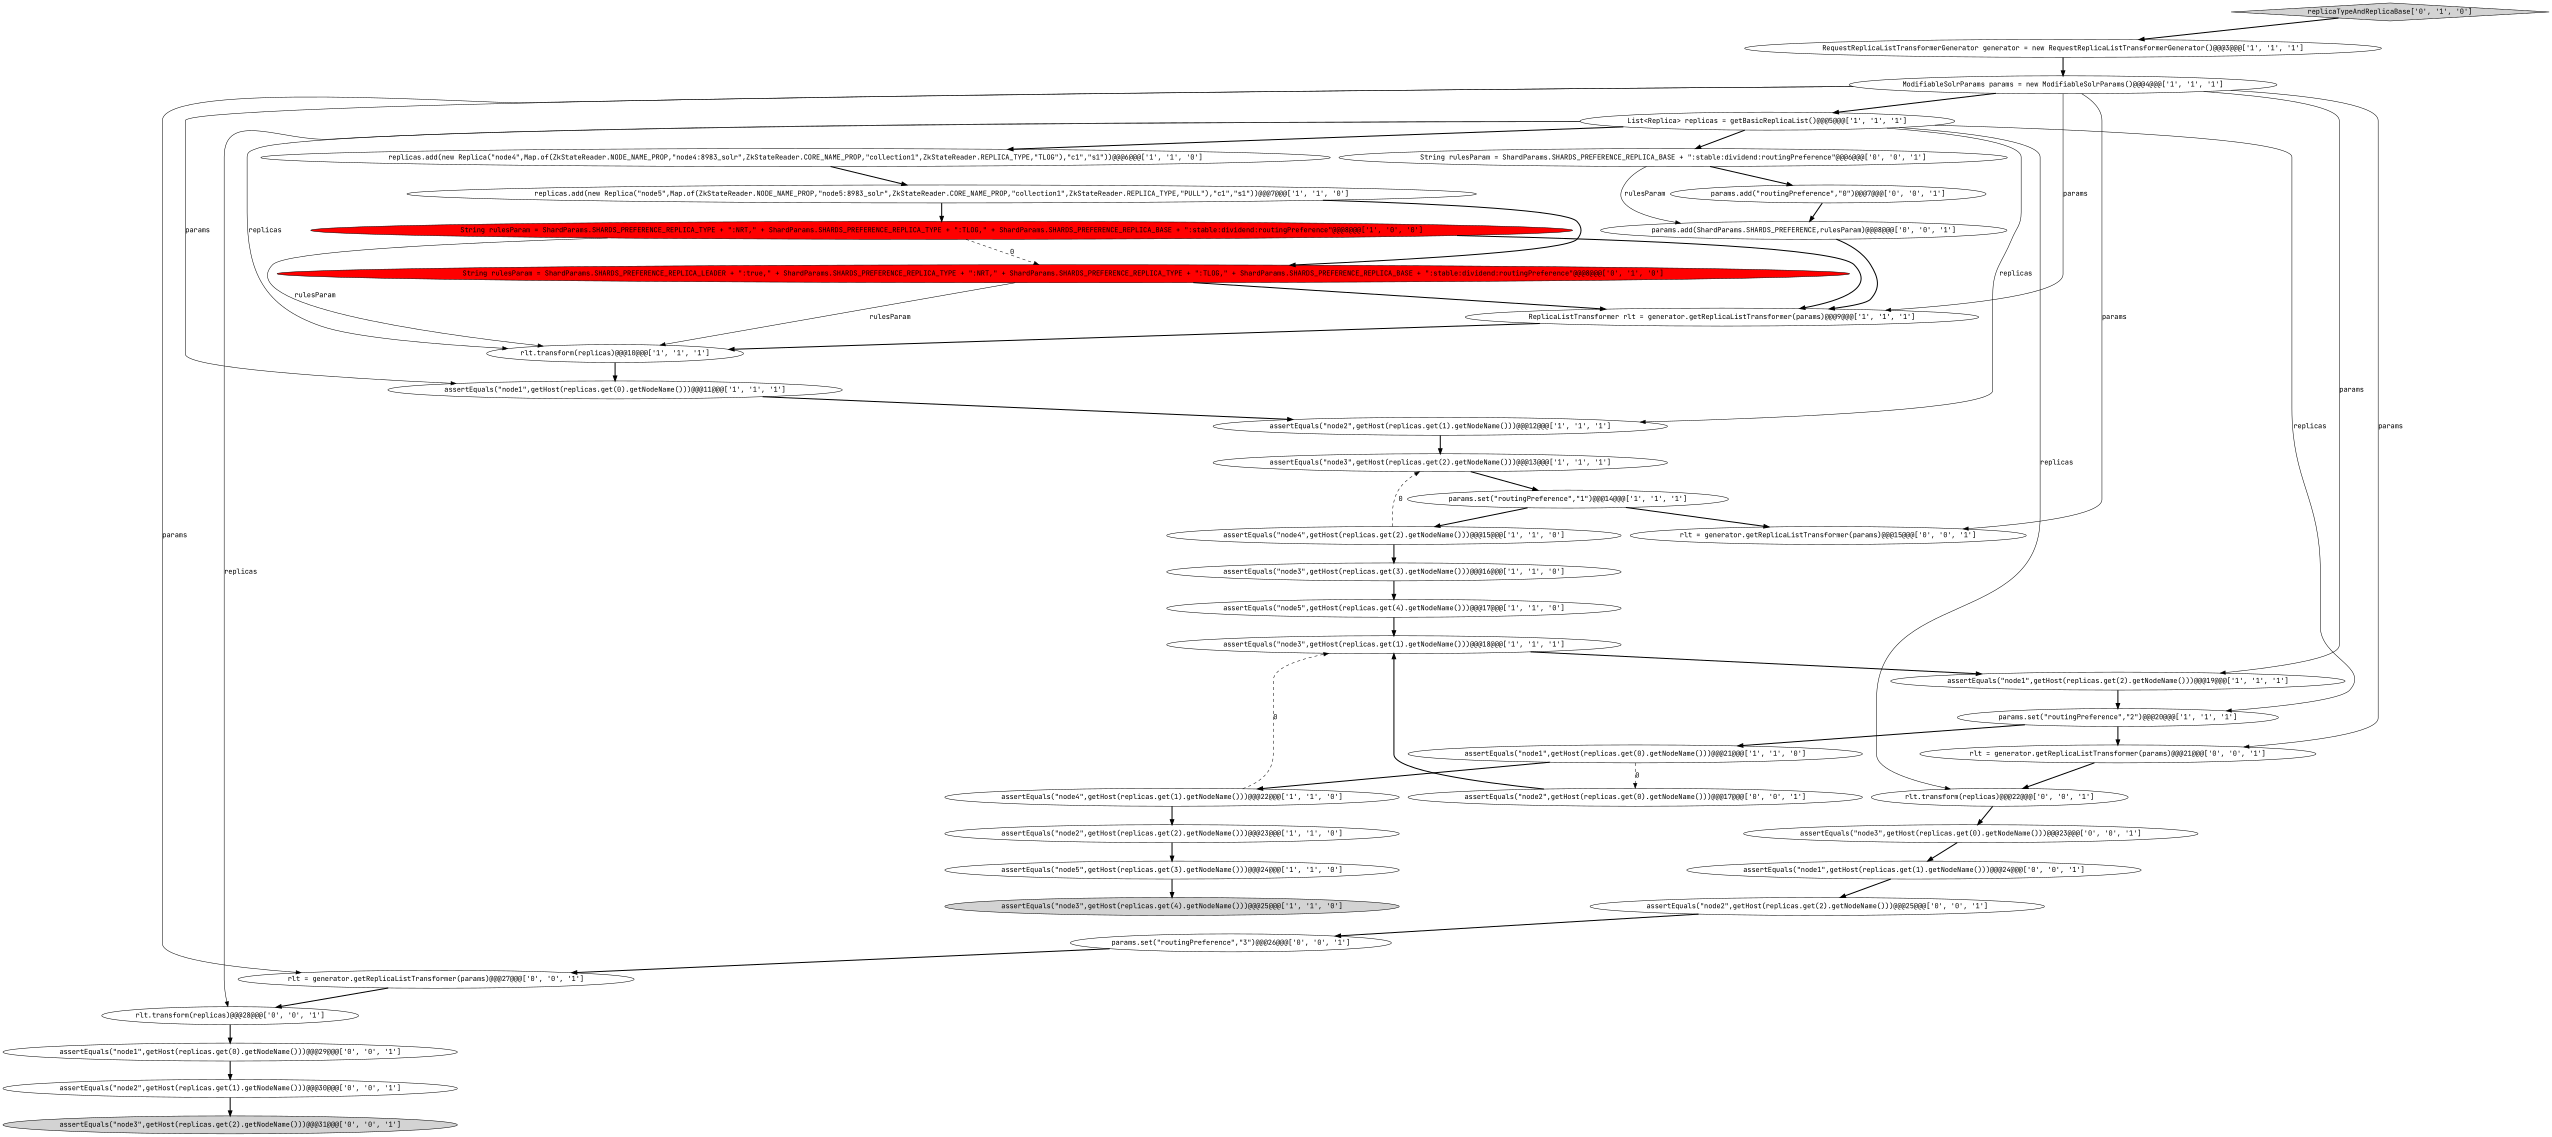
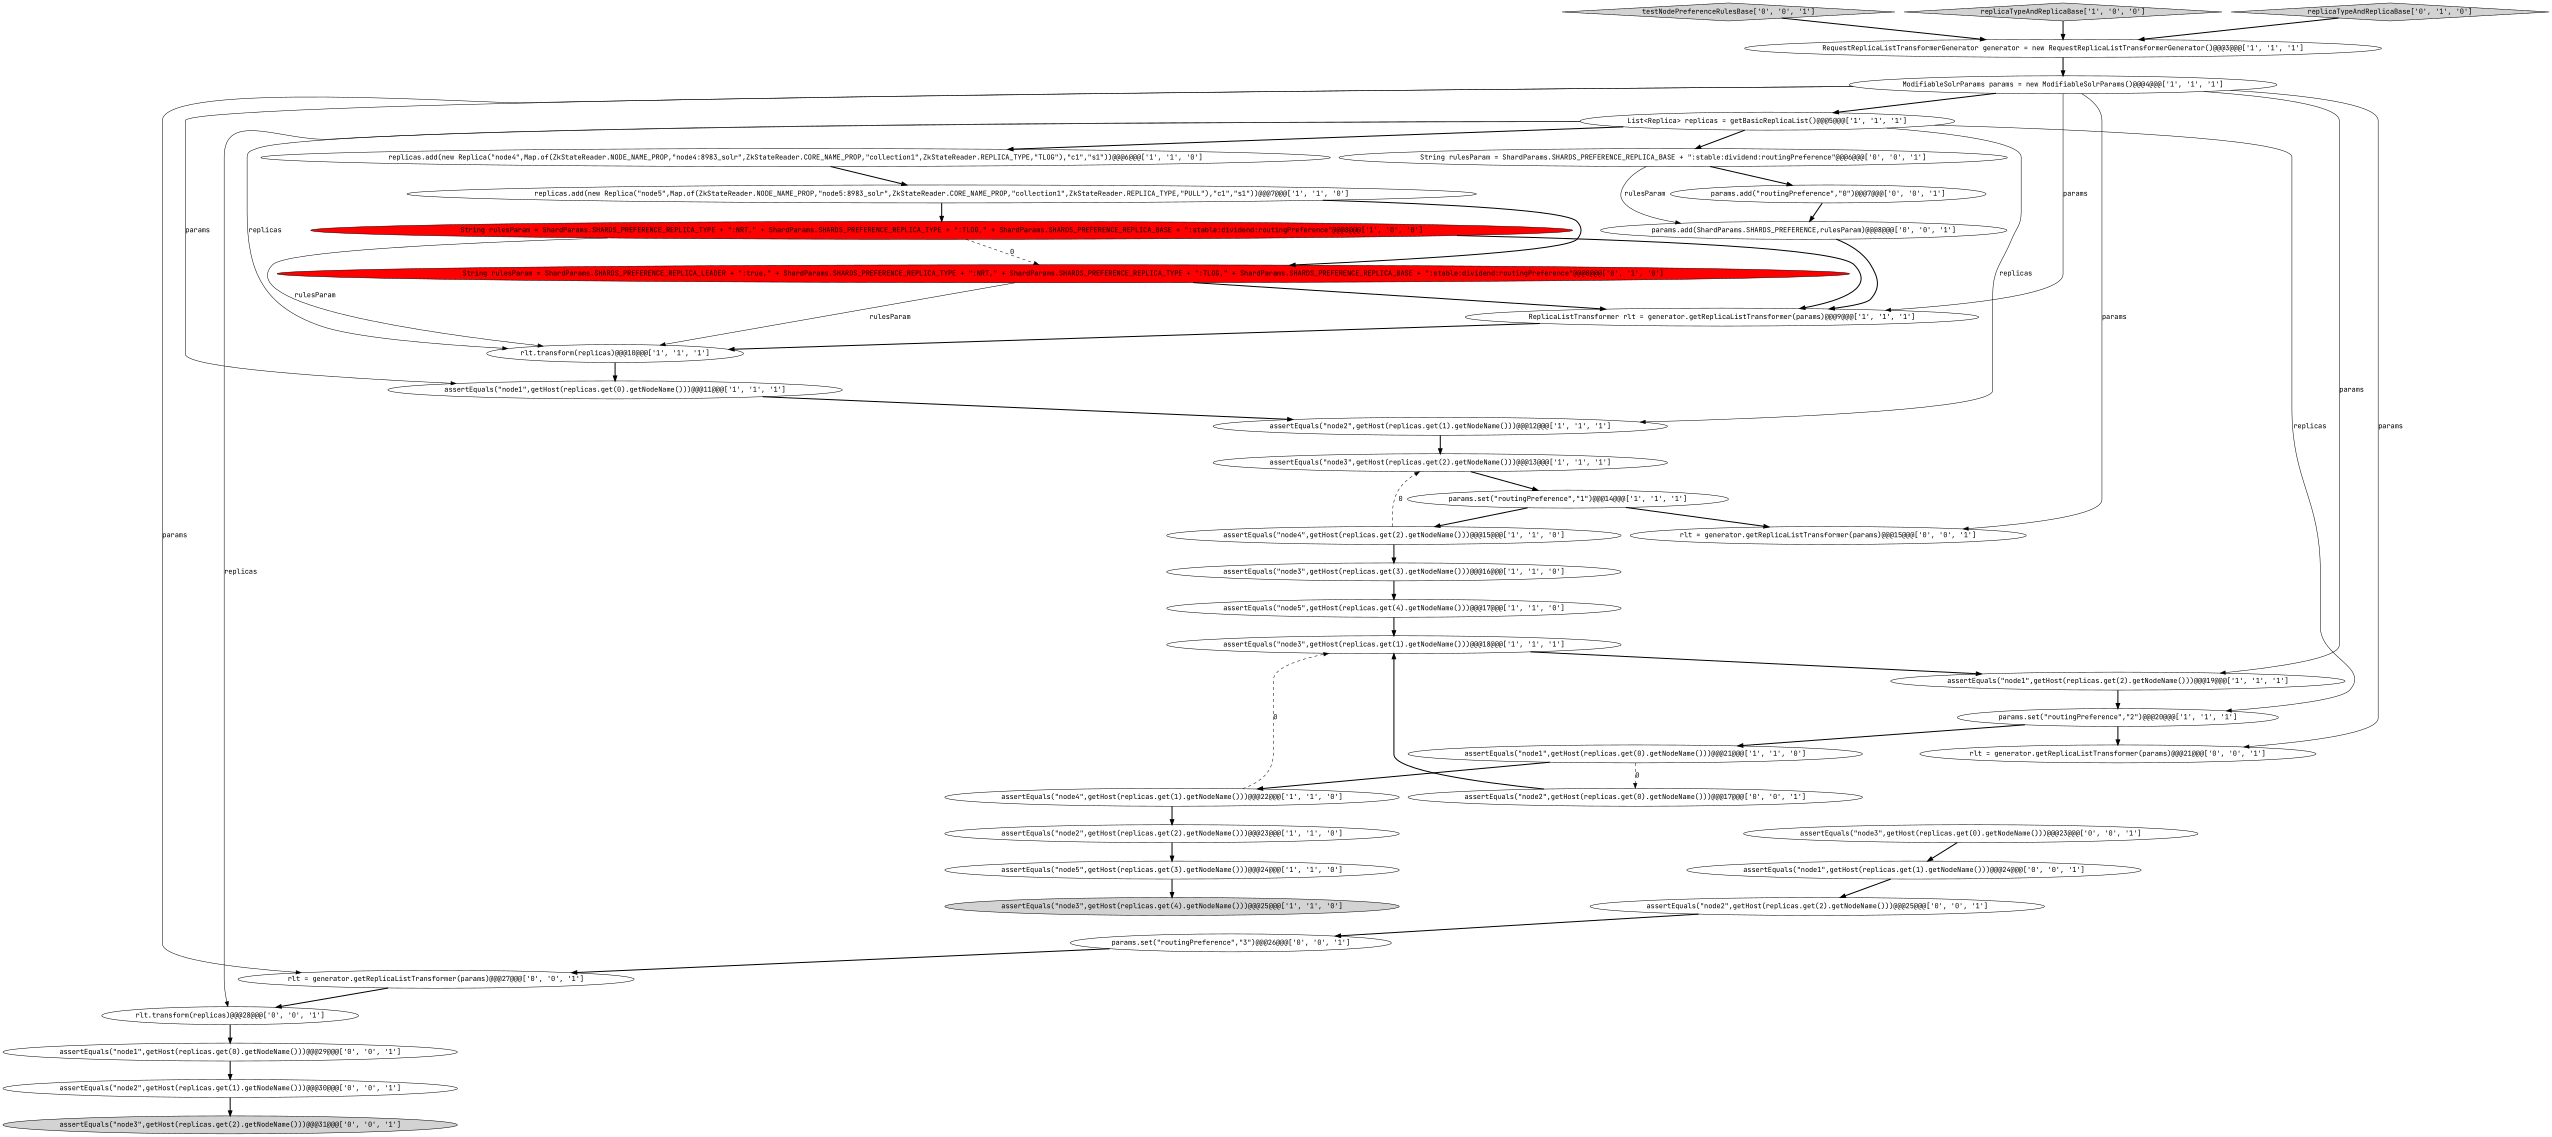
node "testNodePreferenceRulesBase['0', '0', '1']": added
node "replicaTypeAndReplicaBase['1', '0', '0']": added
node "rlt.transform(replicas)@@@22@@@['0', '0', '1']": removed
